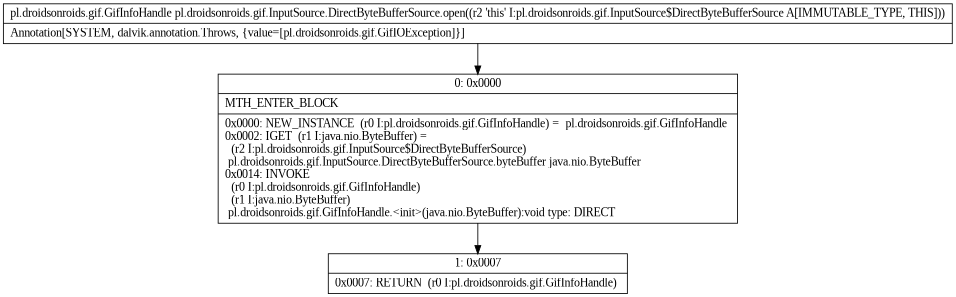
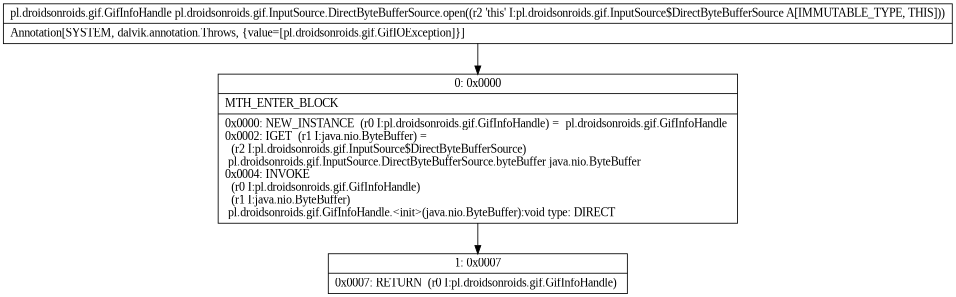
node "0: 0x0000": text "0x0014: INVOKE" -> "0x0004: INVOKE"
